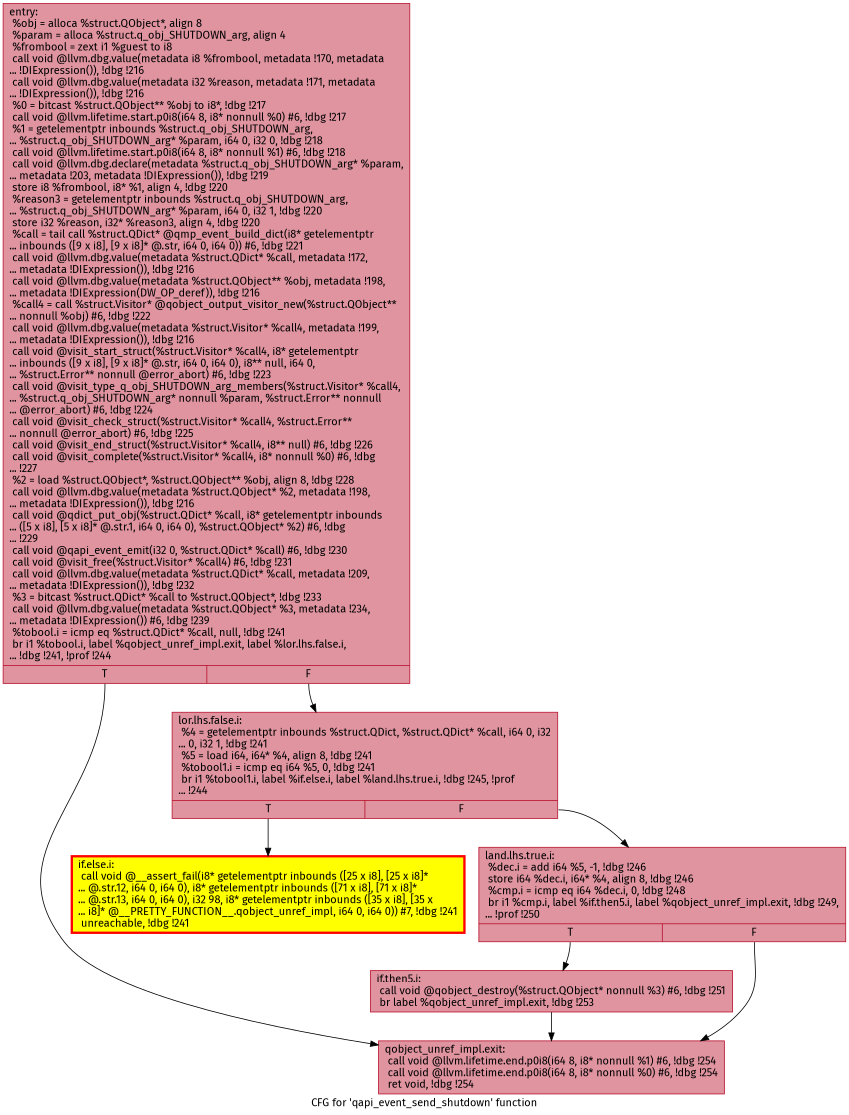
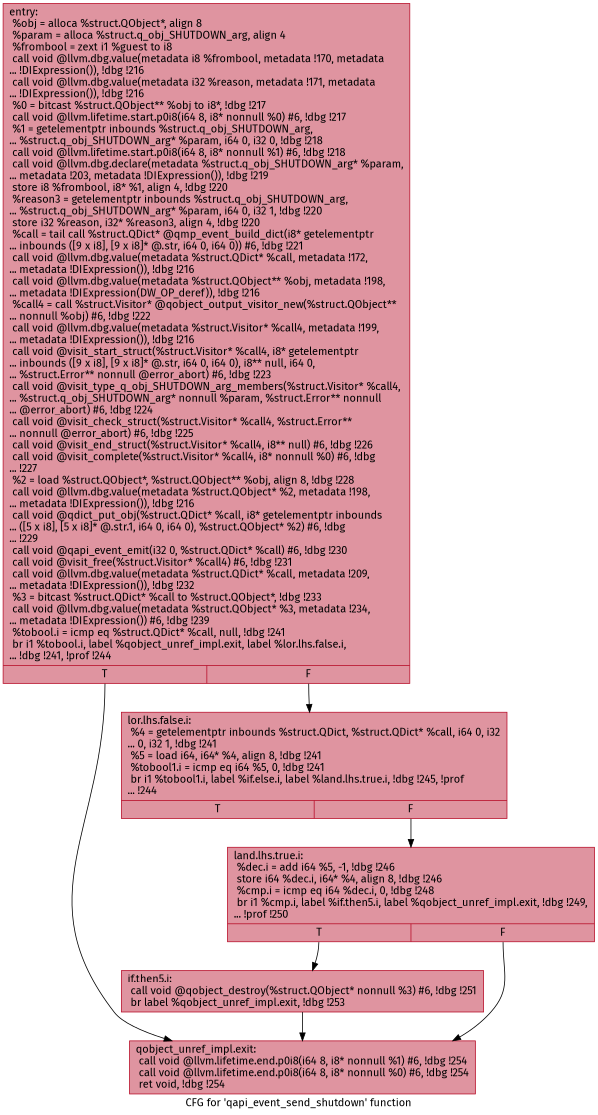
node "if.else.i:": removed
